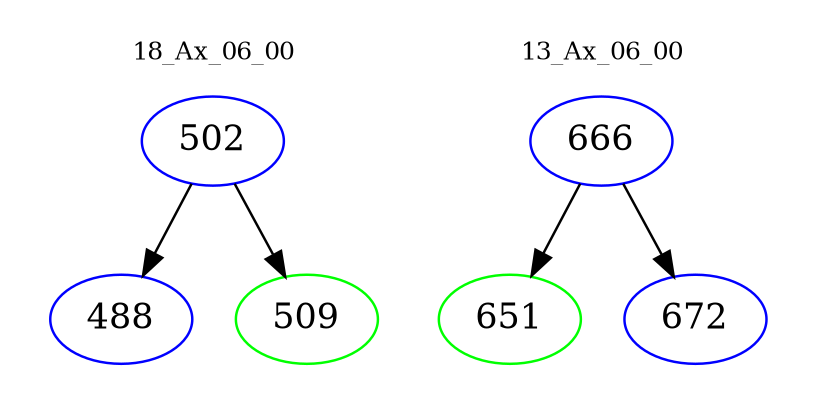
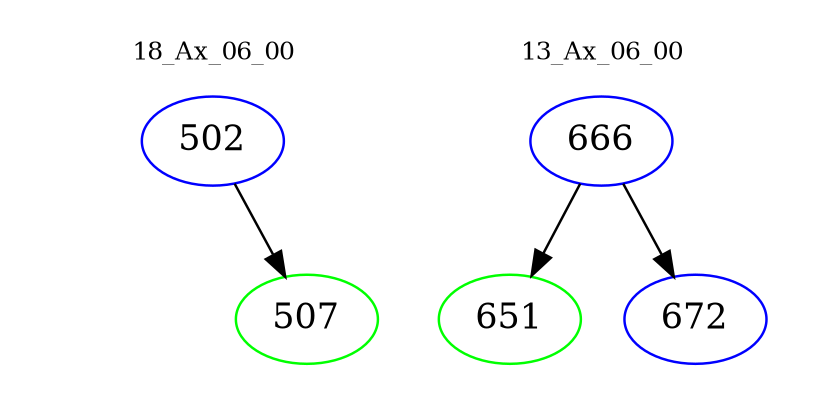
node "488": removed
node "509": label "509" -> "507"
